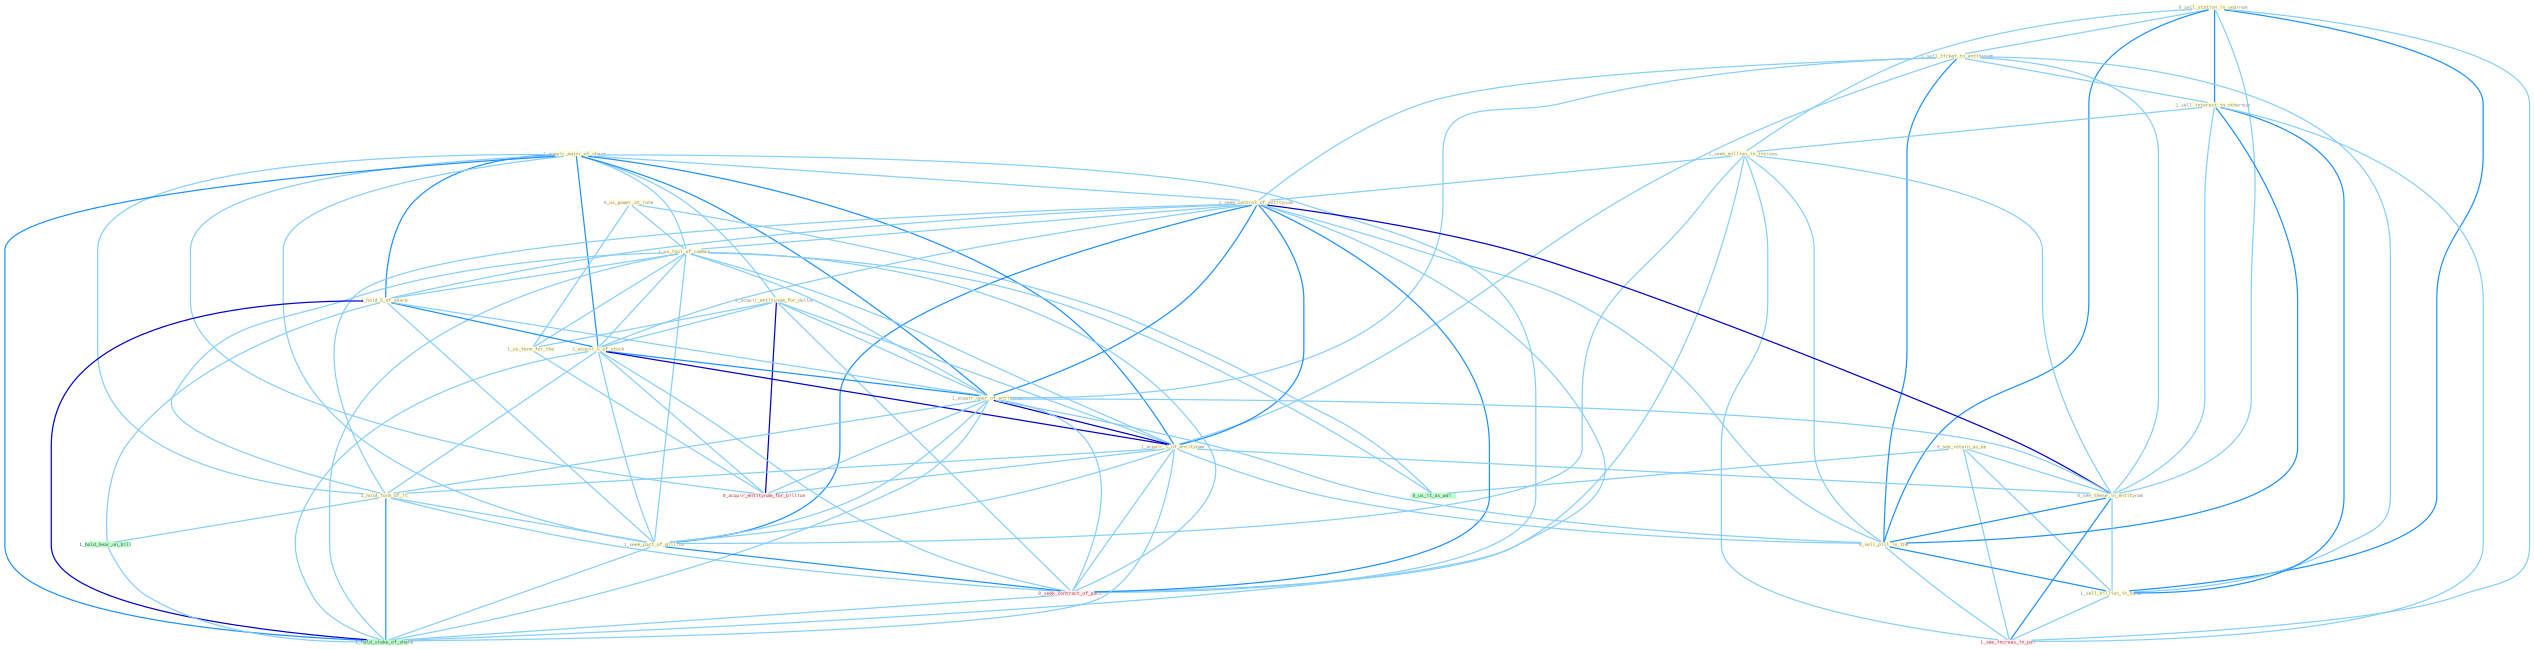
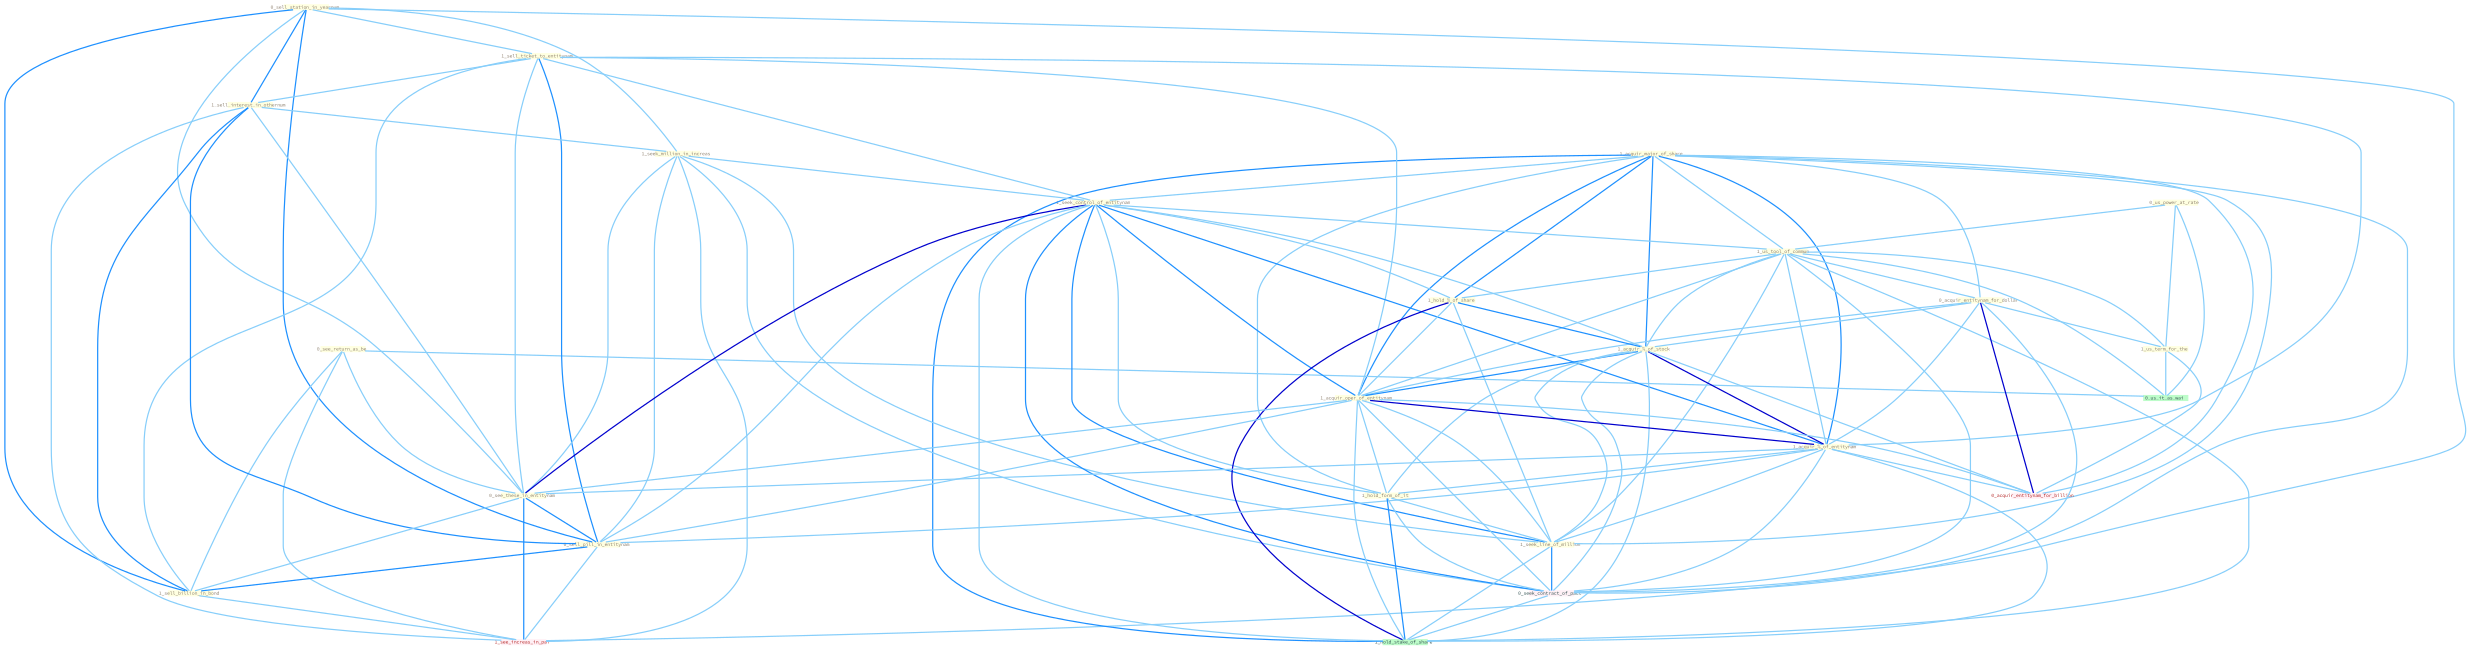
edge "1_us_tool_of_commun" -- "1_hold_form_of_it": now "1_us_tool_of_commun" -- "0_acquir_entitynam_for_dollar"
node "2_acquir_%_of_stock": label "2_acquir_%_of_stock" -> "1_acquir_%_of_stock"
edge "1_us_term_for_the" -- "0_us_it_as_wai": added
node "1_hold_hear_on_bill": removed
node "1_seek_pact_of_million": label "1_seek_pact_of_million" -> "1_seek_line_of_million"
node "0_sell_pill_in_the": label "0_sell_pill_in_the" -> "0_sell_pill_in_entitynam"
node "0_seek_contract_of_pact": fontcolor #b22222 -> #2f4f4f
